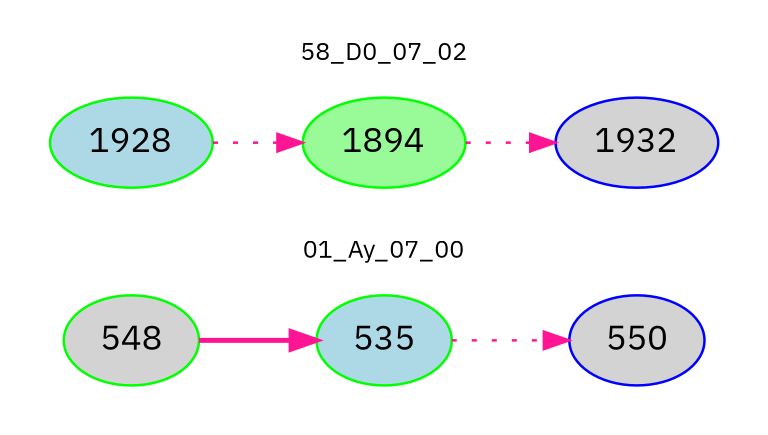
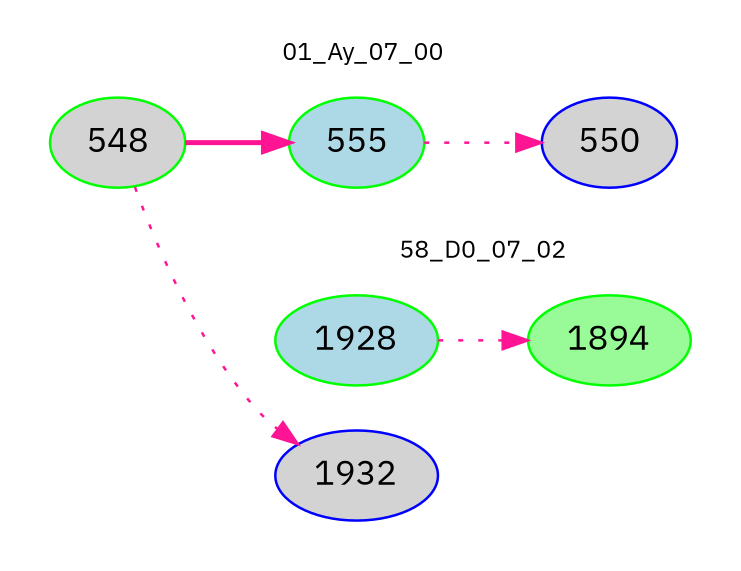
edge "1894" -> "1932": now "548" -> "1932"
node "535": label "535" -> "555"
